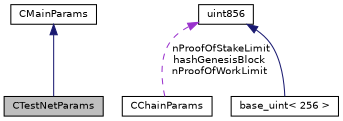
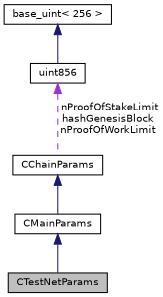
edge "base_uint< 256 >" -> "uint856": reversed
edge "CMainParams" -> "CChainParams": added
